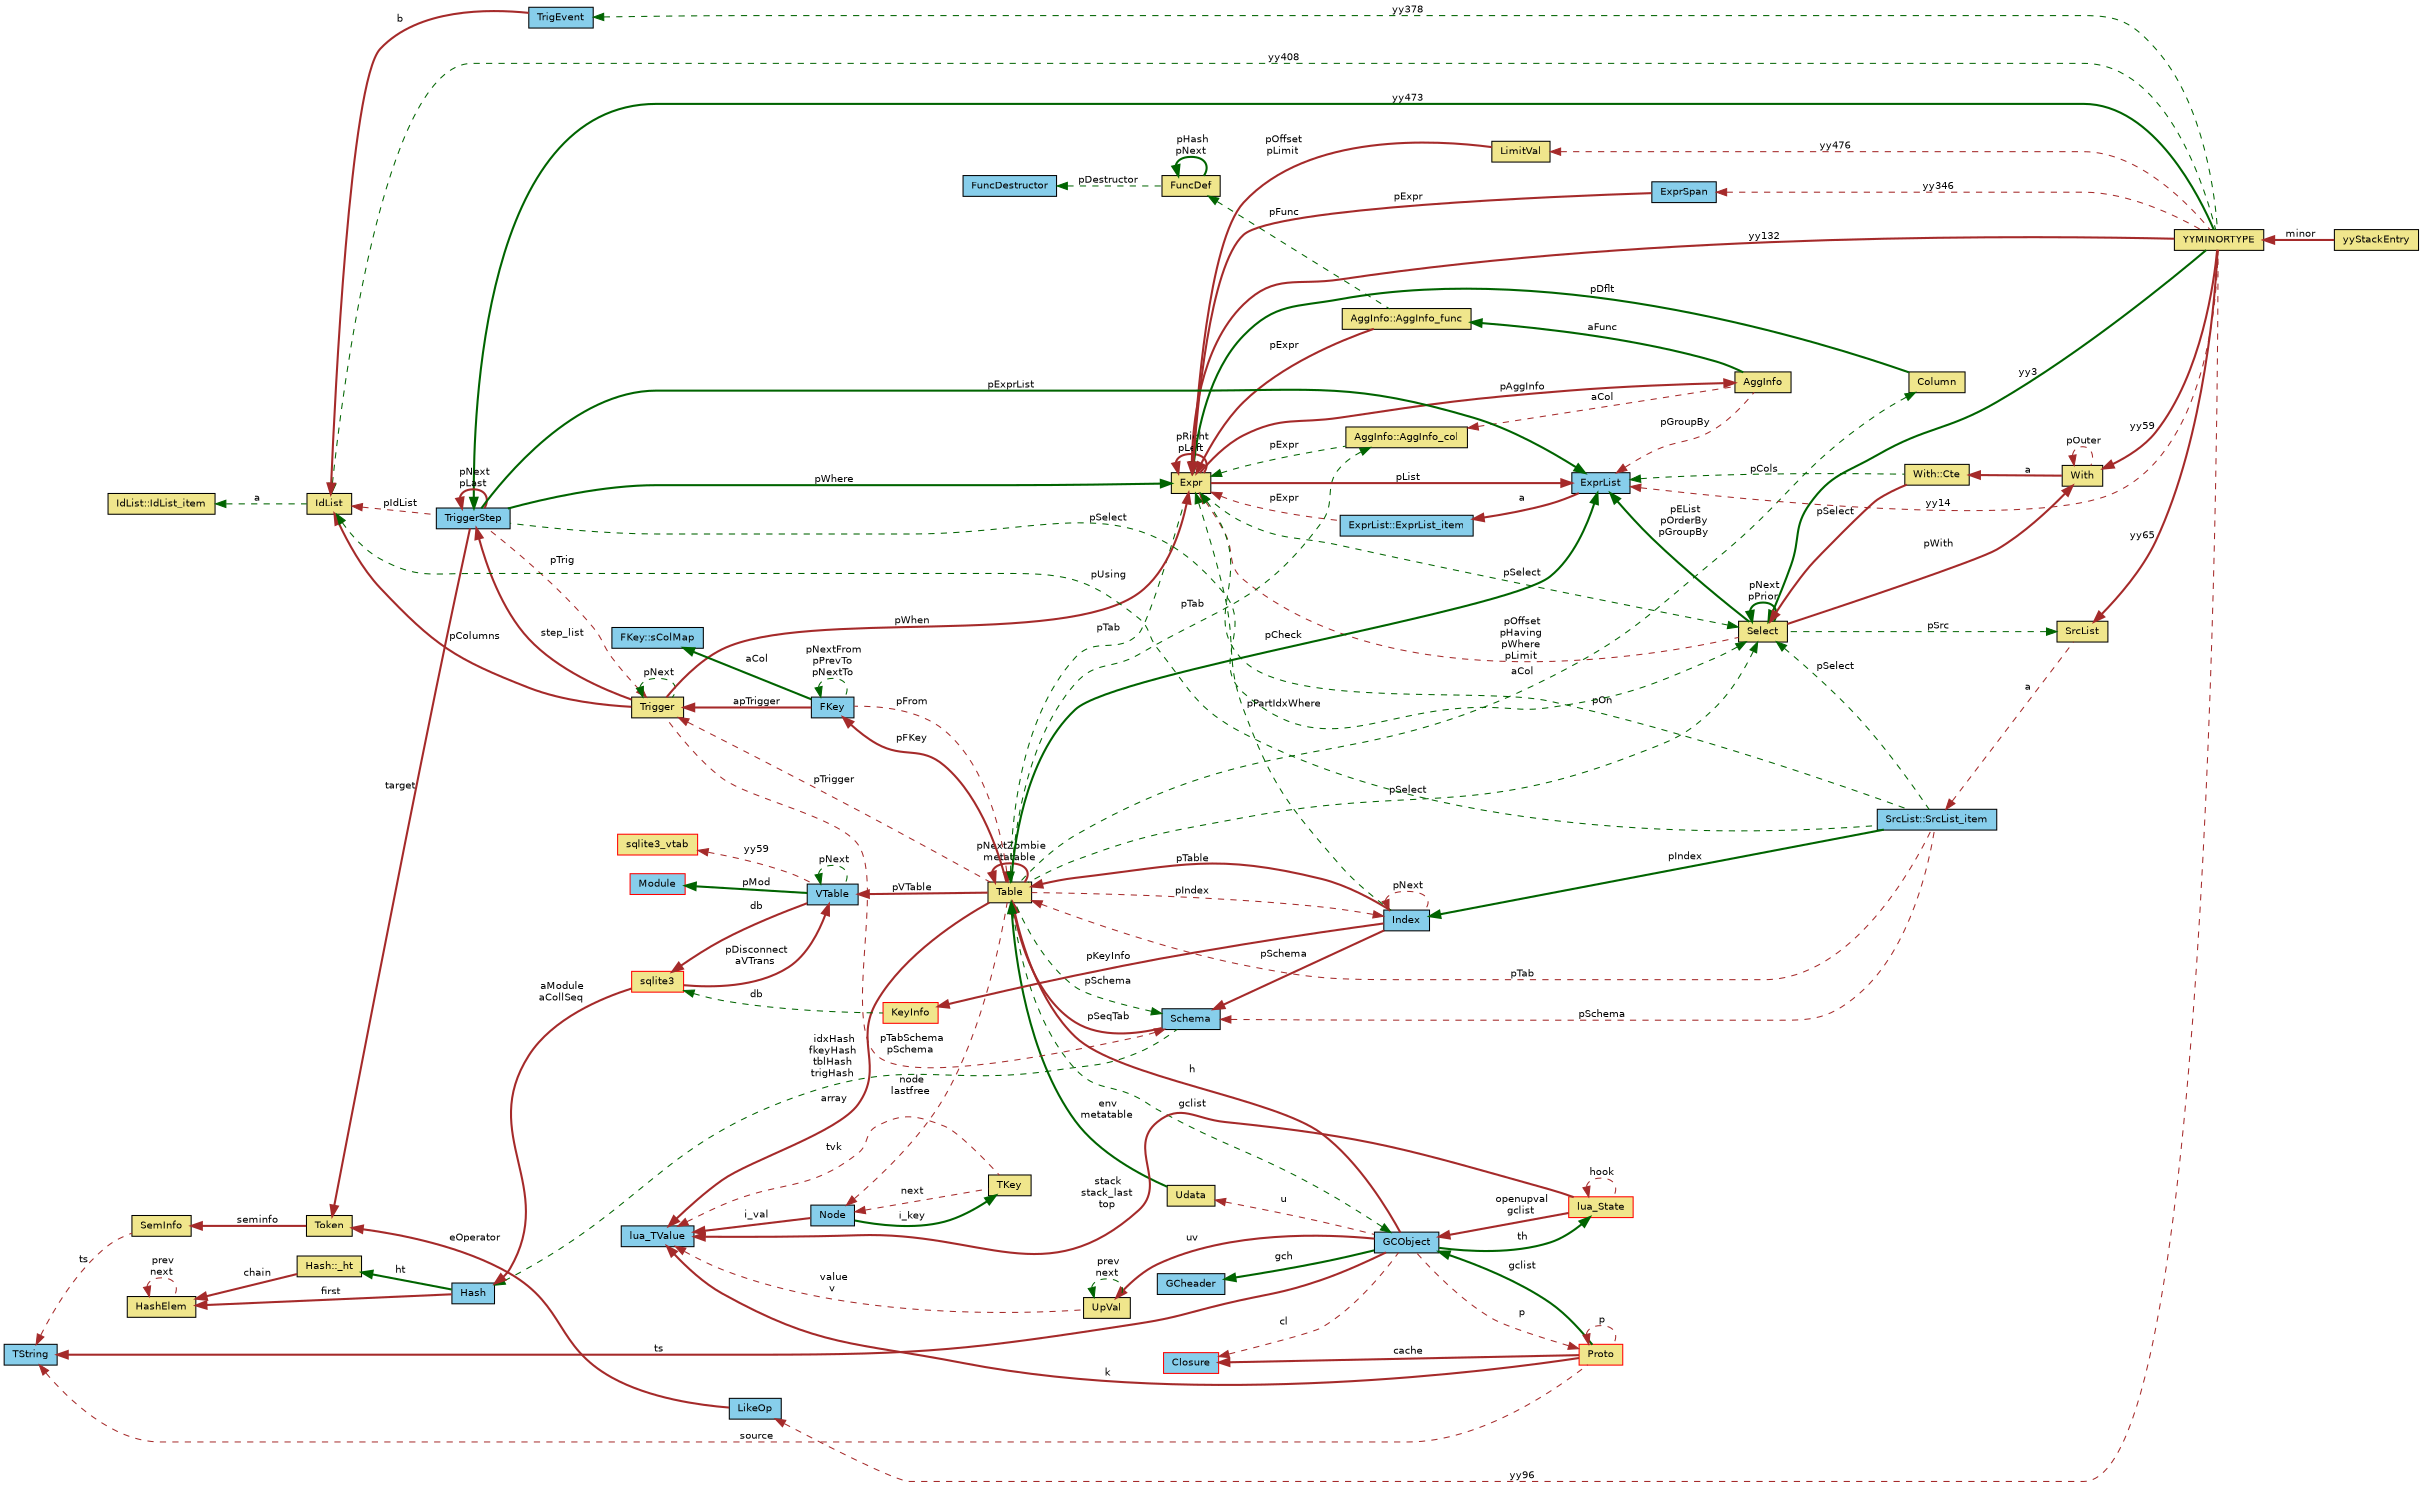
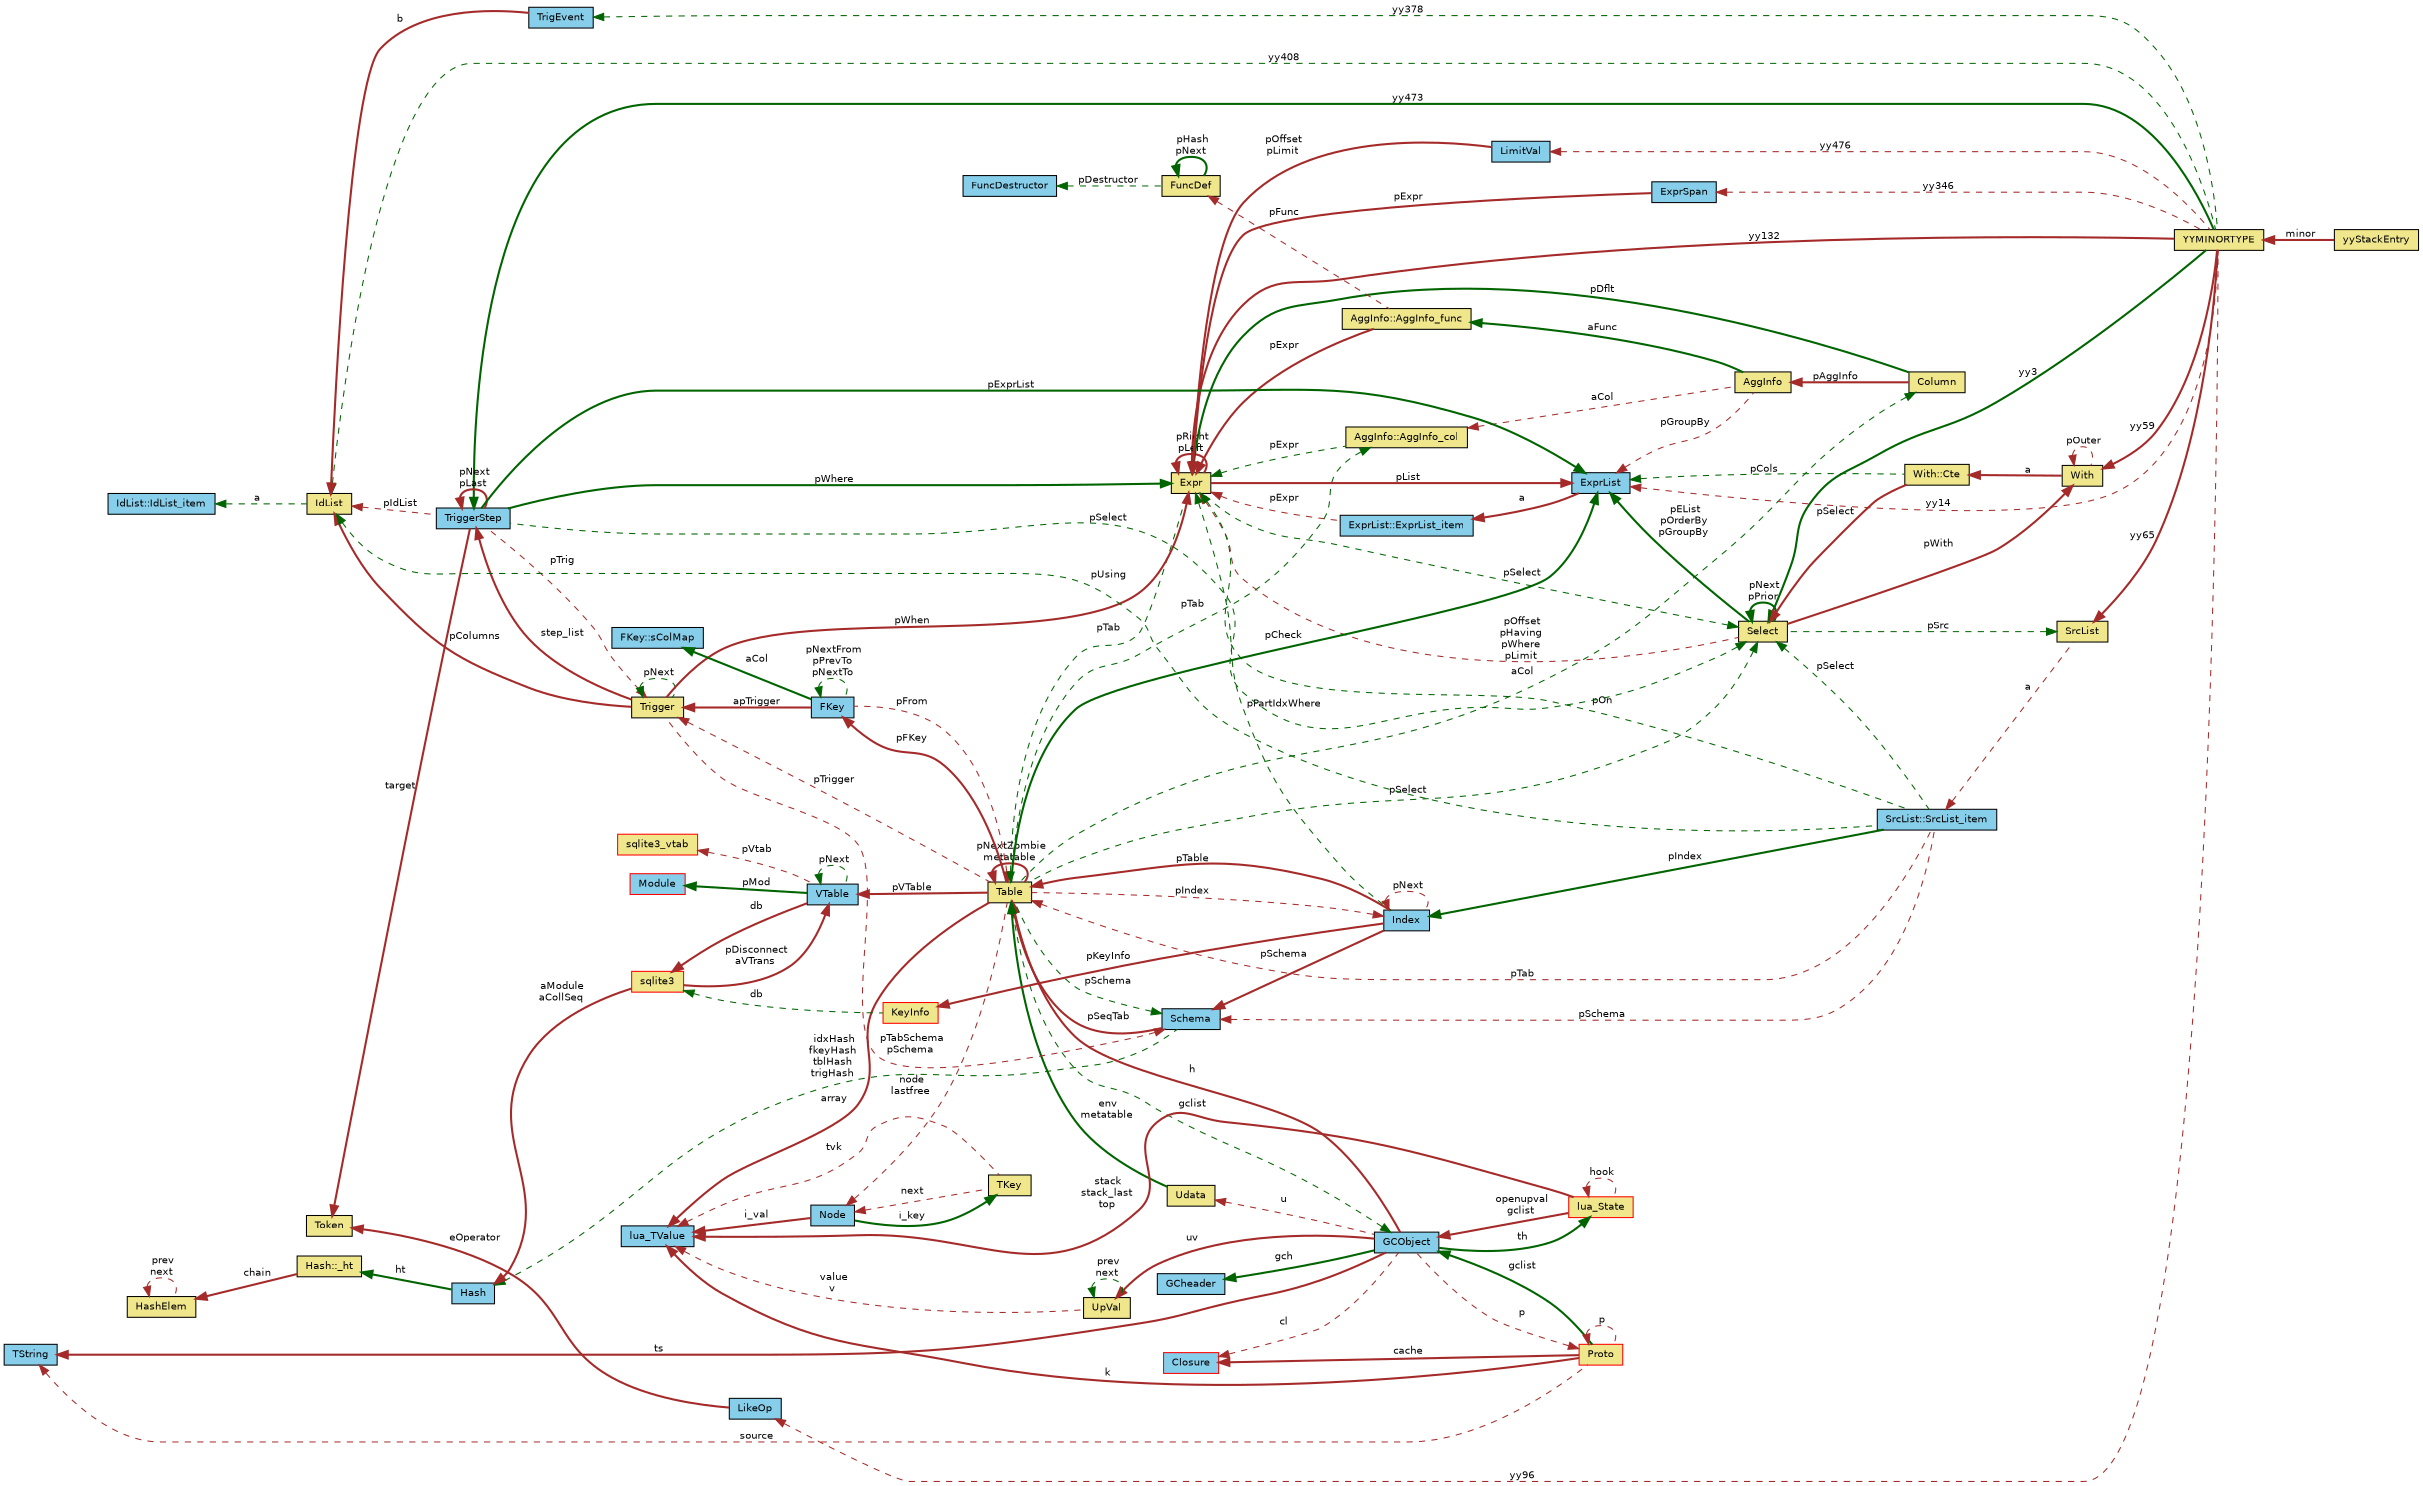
node "LimitVal": fillcolor khaki -> skyblue
edge "AggInfo::AggInfo_func" -> "FuncDef": color darkgreen -> brown
edge "Expr" -> "AggInfo": now "Column" -> "AggInfo"
node "IdList::IdList_item": fillcolor khaki -> skyblue
edge "VTable" -> "sqlite3_vtab": label " yy59" -> " pVtab"
node "SemInfo": removed
edge "Hash" -> "HashElem": removed, label "first"
